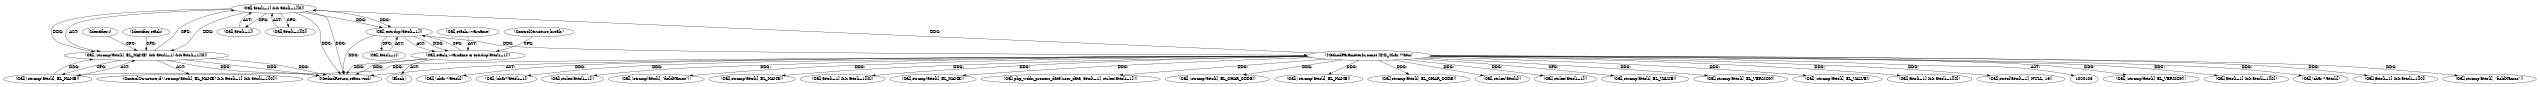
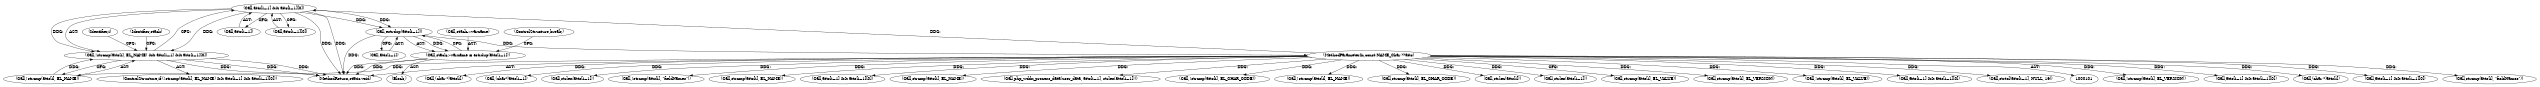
node "(MethodParameterIn,const XML_Char **atts)": label "(MethodParameterIn,const XML_Char **atts)" -> "(MethodParameterIn,const NAME_Char **atts)"
node "1000108": label "1000108" -> "1000101"
